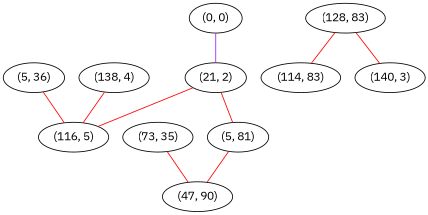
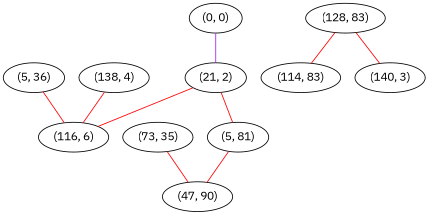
node "(116, 5)": label "(116, 5)" -> "(116, 6)"
